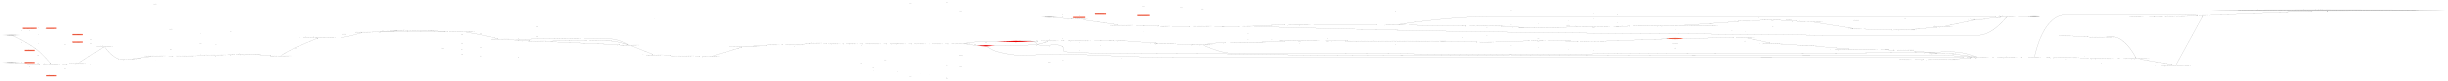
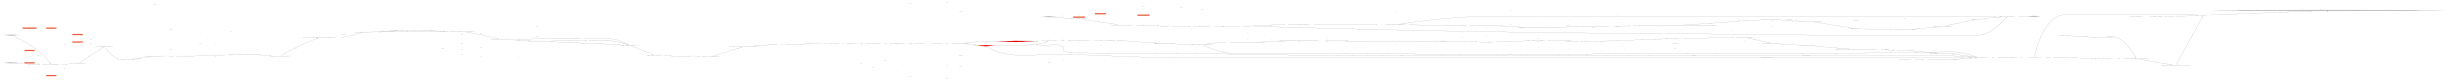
node "profile.setVmData(vmData)@@@51@@@['1', '1', '0']": fillcolor tomato -> white
